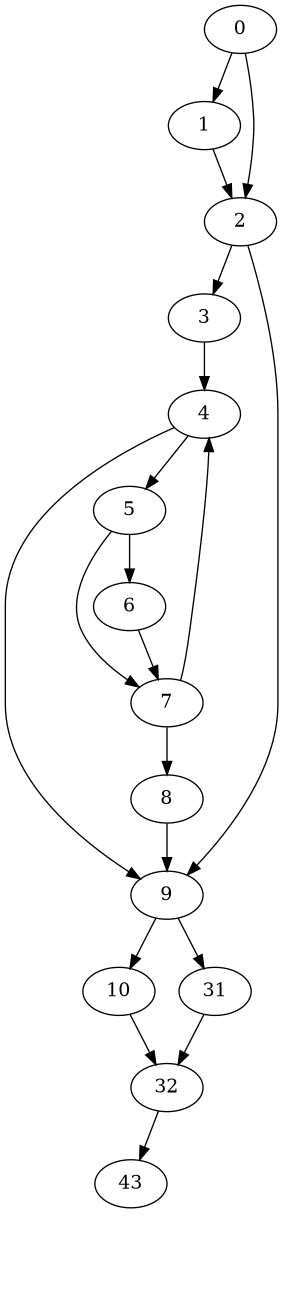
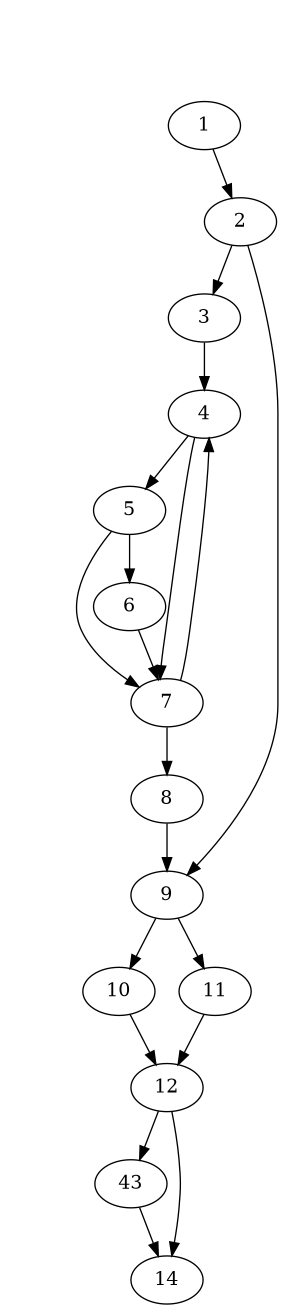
node "0": removed
edge "4" -> "9": now "4" -> "7"
node "31": label "31" -> "11"
node "32": label "32" -> "12"
node "14": added
